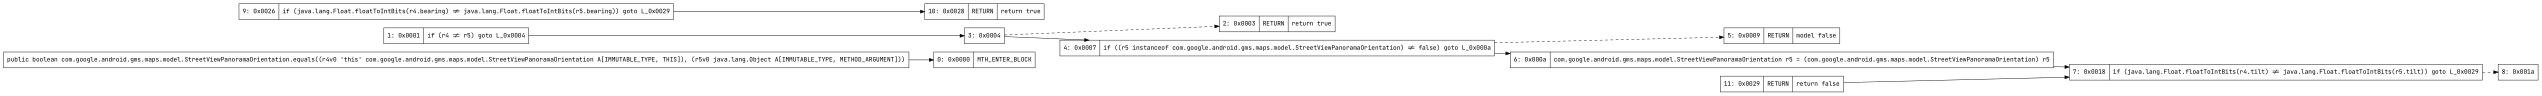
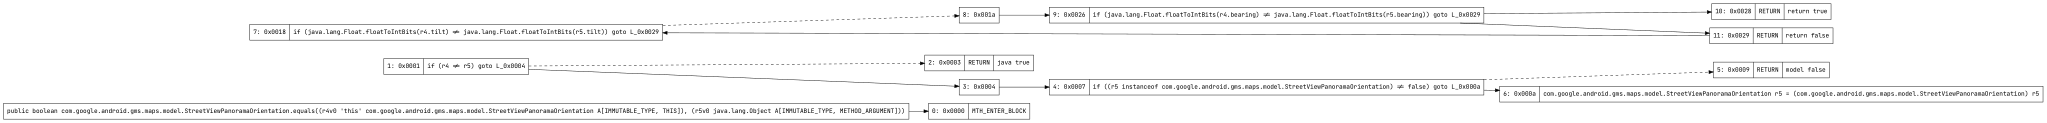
edge "8: 0x001a" -> "9: 0x0026": added
node "2: 0x0003": text "return true" -> "java true"
edge "9: 0x0026" -> "11: 0x0029": added
edge "3: 0x0004" -> "2: 0x0003": now "1: 0x0001" -> "2: 0x0003"
edge "6: 0x000a" -> "7: 0x0018": removed
